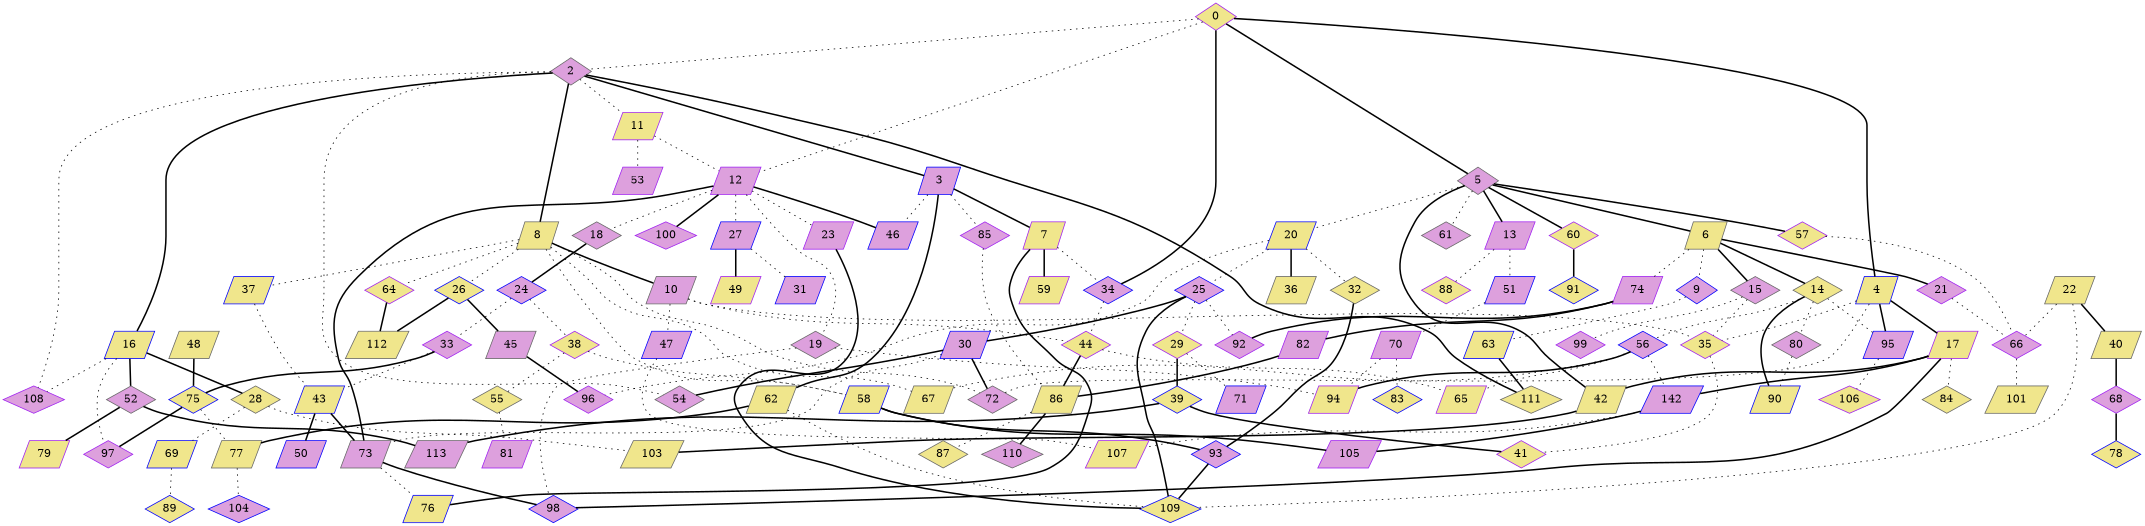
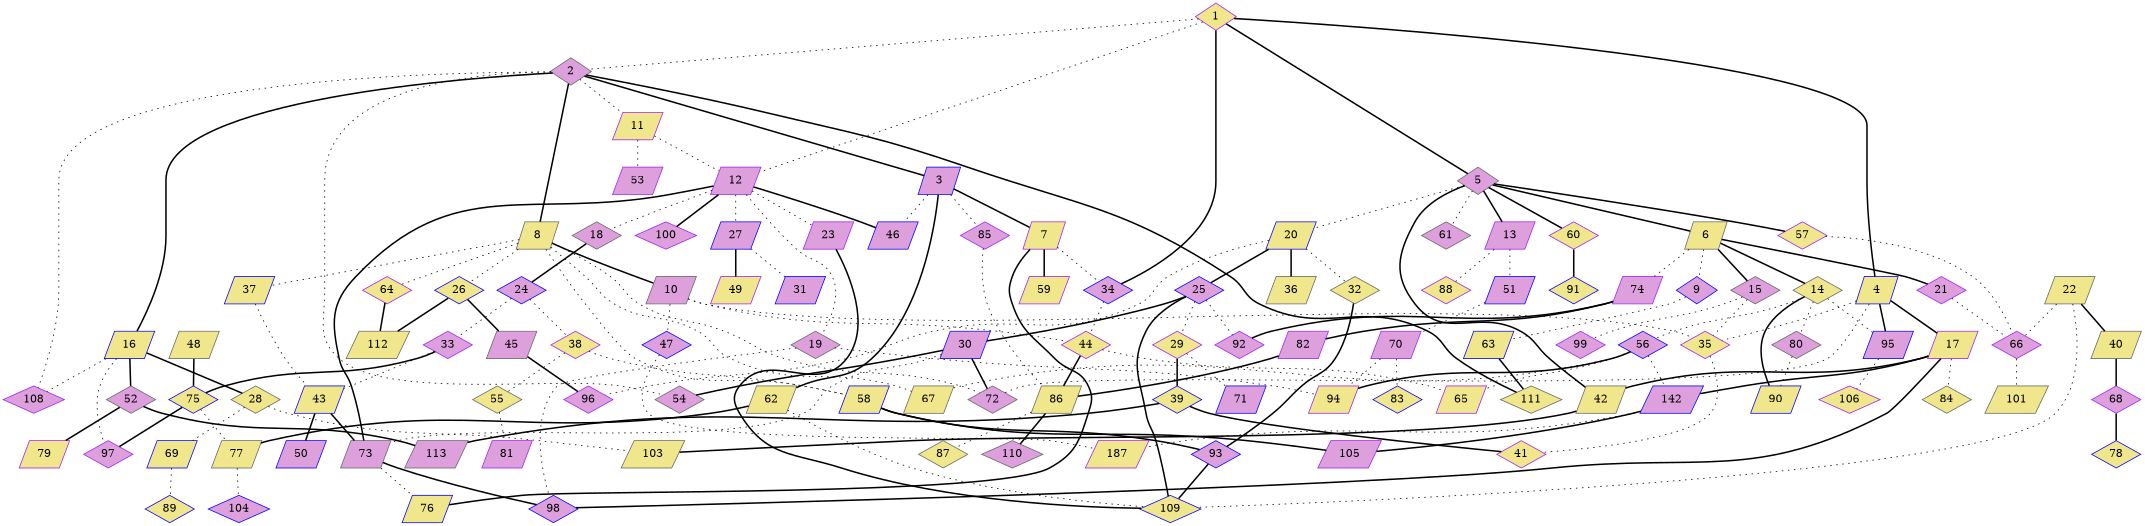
node "0": label "0" -> "1"
edge "20" -- "25": style dotted -> bold
node "47": shape parallelogram -> diamond
node "107": label "107" -> "187"
